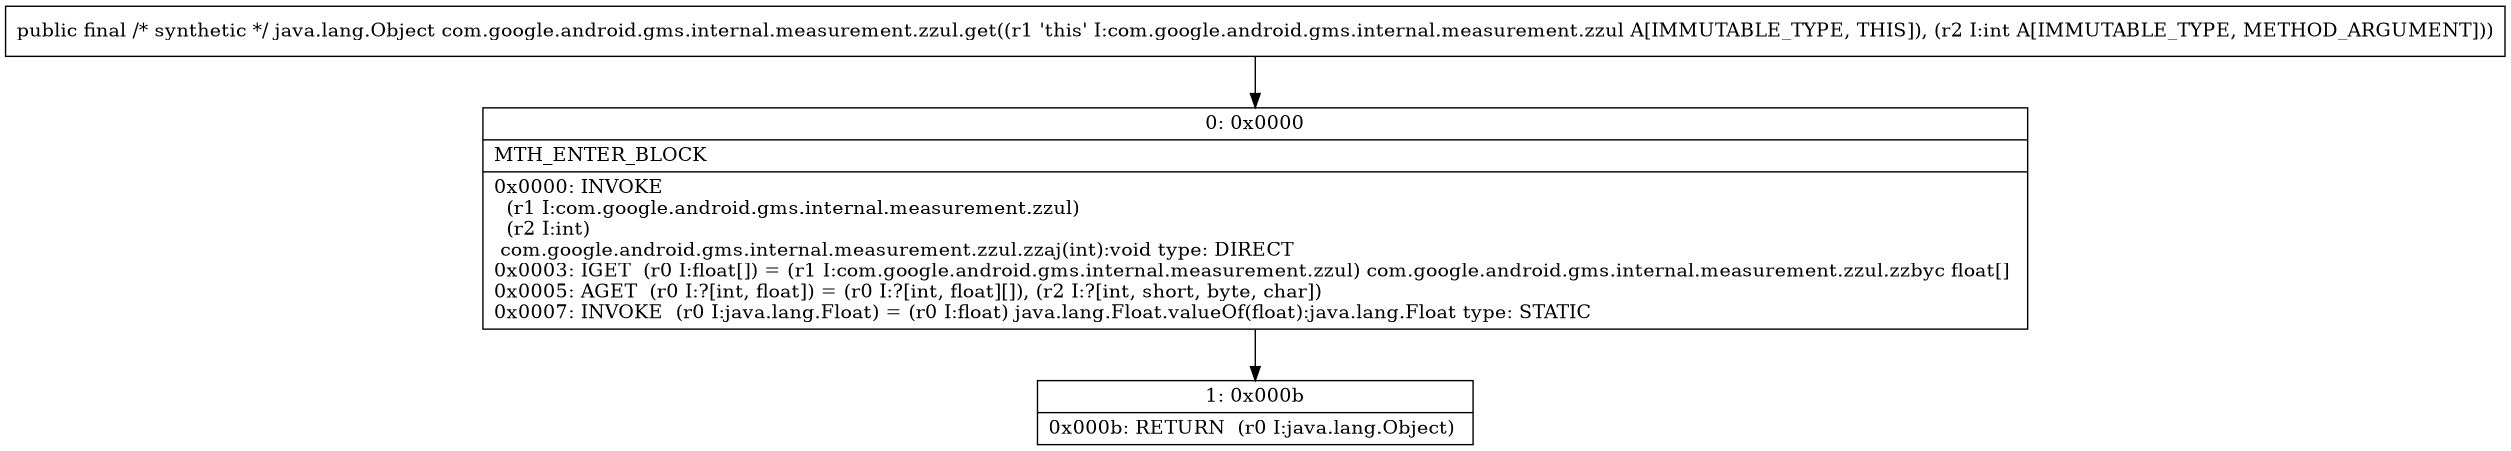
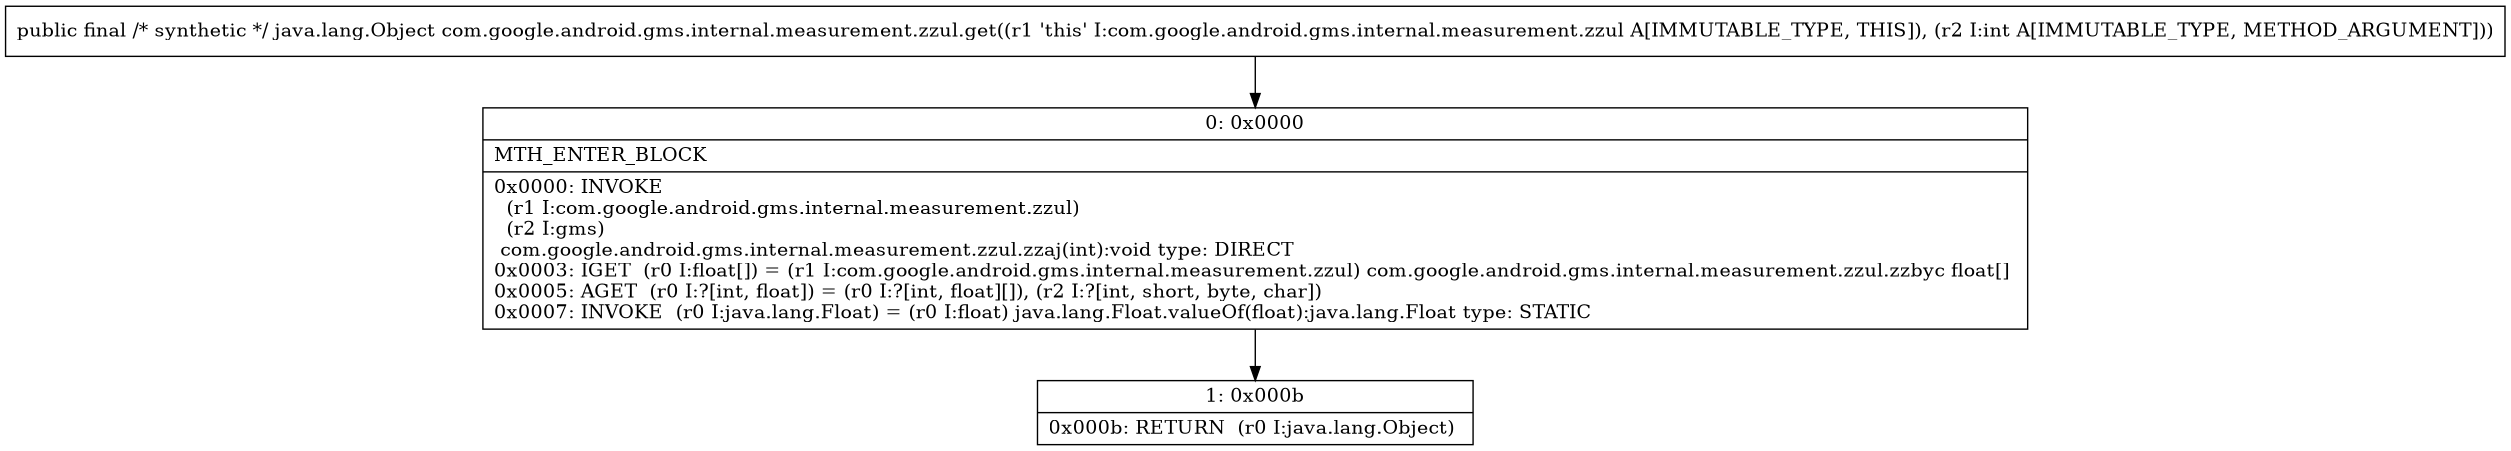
node "0: 0x0000": text "(r2 I:int)" -> "(r2 I:gms)"
